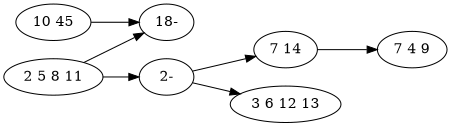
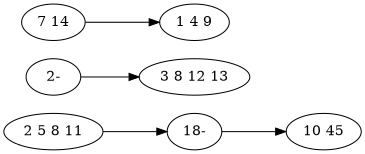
edge "10 45" -> "18-": reversed
node "7 4 9": label "7 4 9" -> "1 4 9"
edge "2-" -> "7 14": removed
edge "2 5 8 11" -> "2-": removed
node "3 6 12 13": label "3 6 12 13" -> "3 8 12 13"
